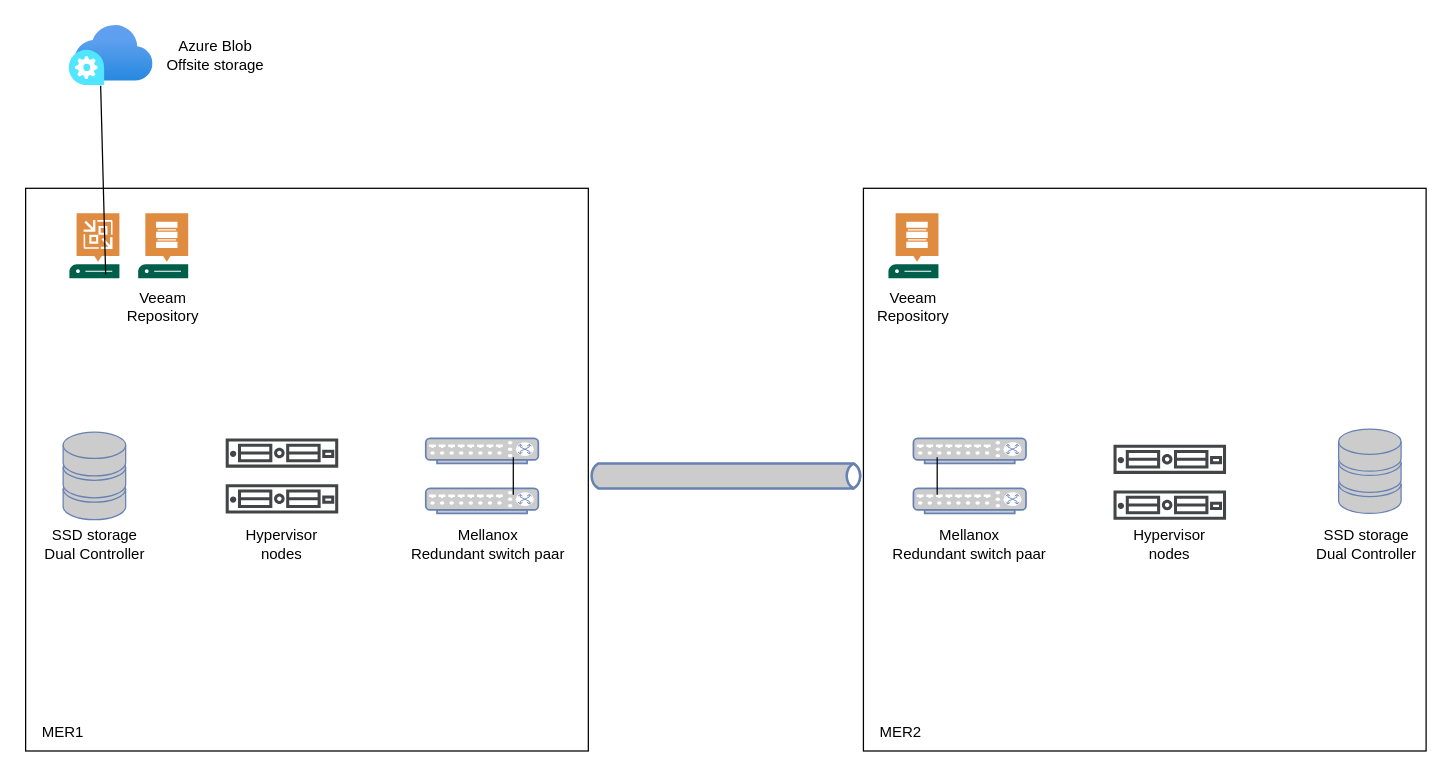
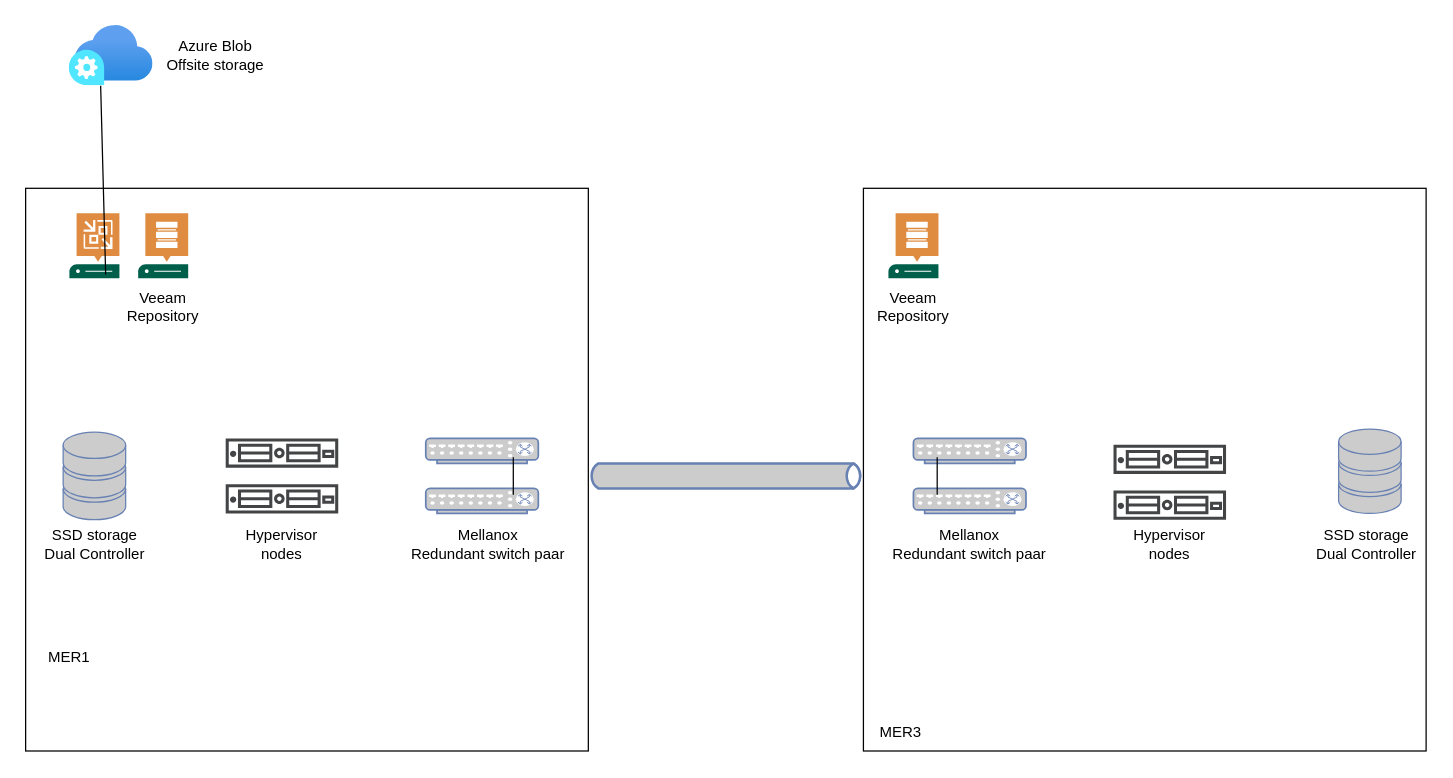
node "MER1": moved (63, 732) -> (69, 657)
node "MER2": label "MER2" -> "MER3"
